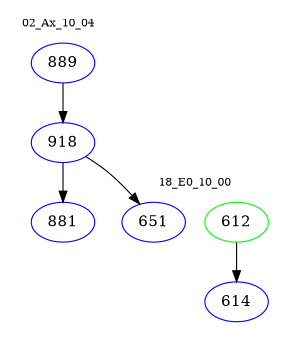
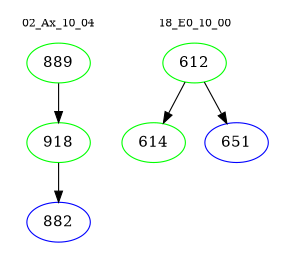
node "889": color blue -> green
node "918": color blue -> green
edge "918" -> "651": now "612" -> "651"
node "881": label "881" -> "882"
node "614": color blue -> green
